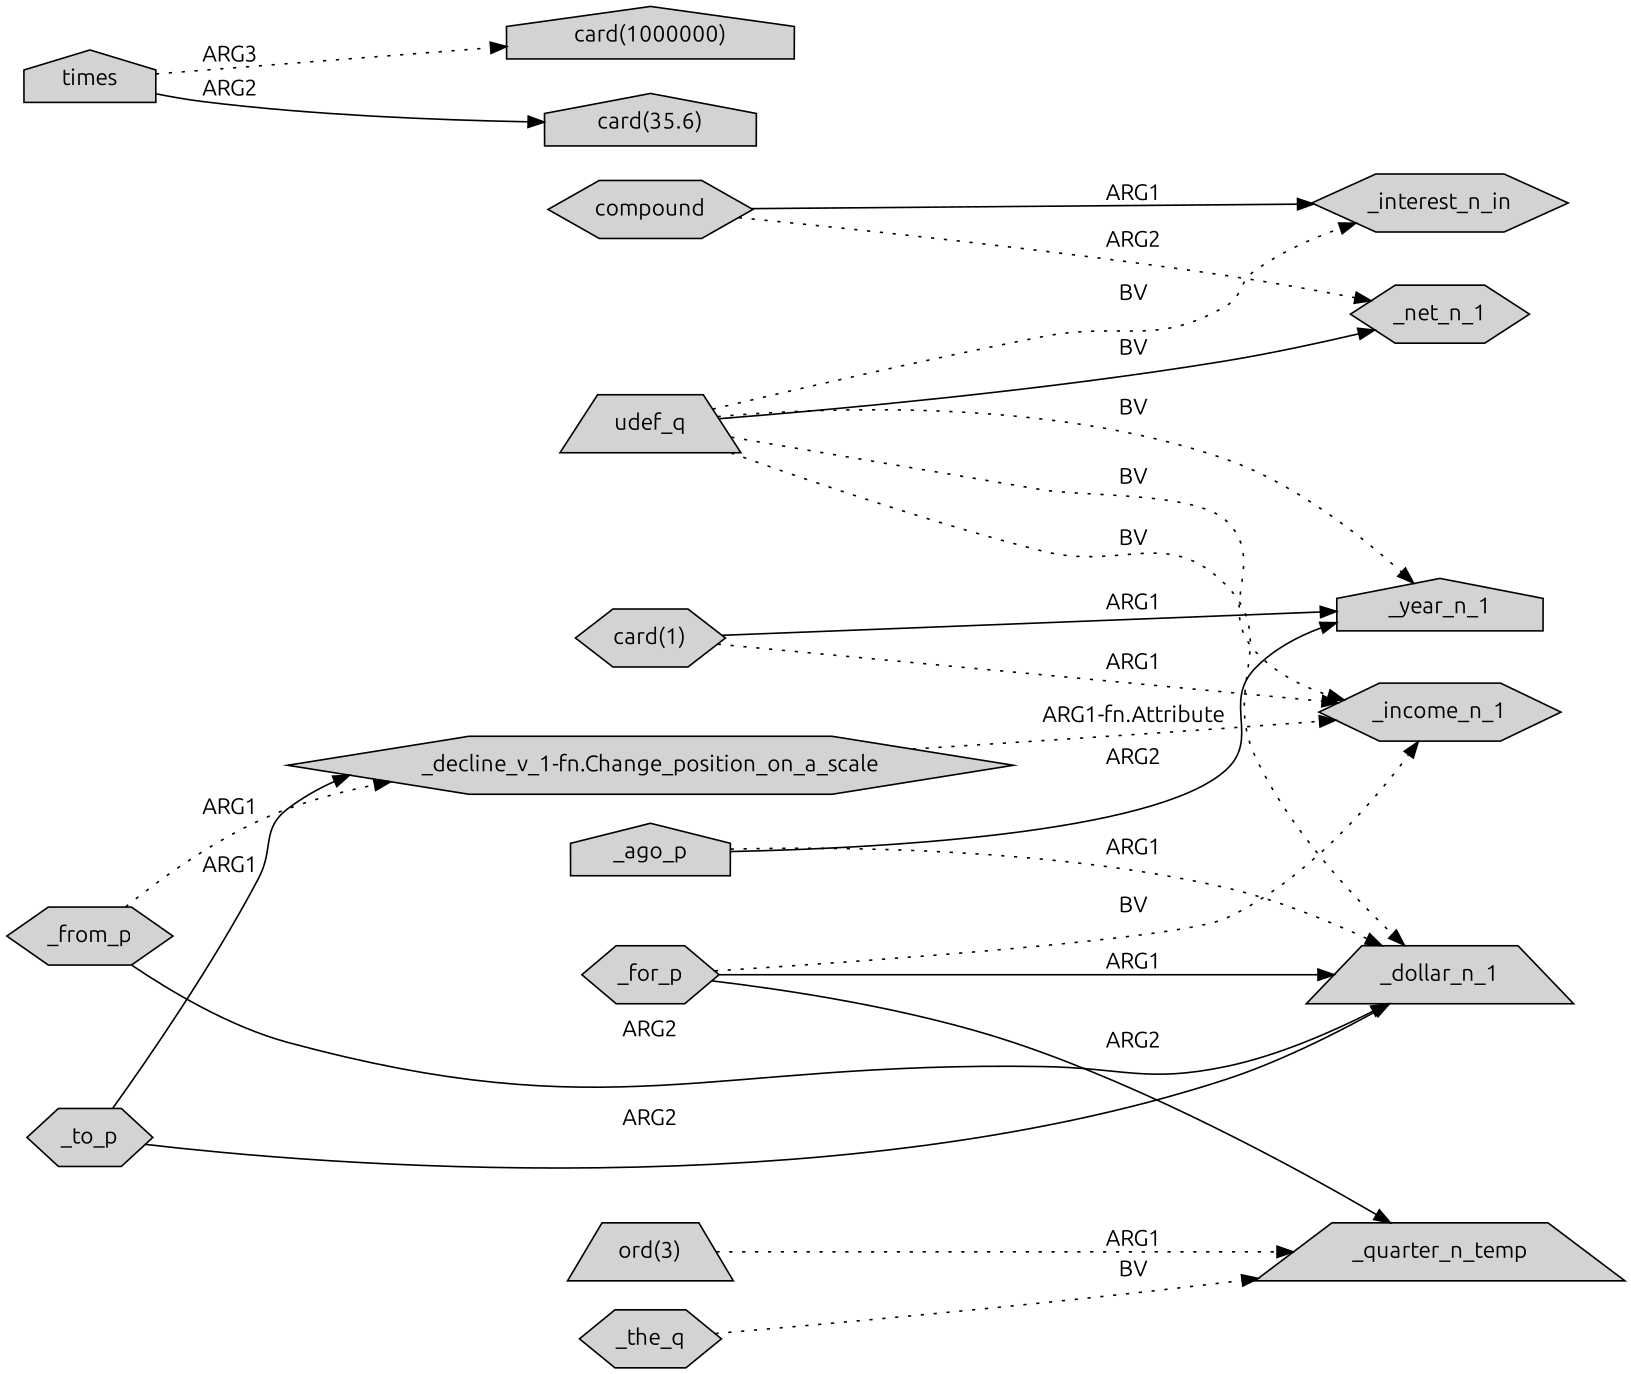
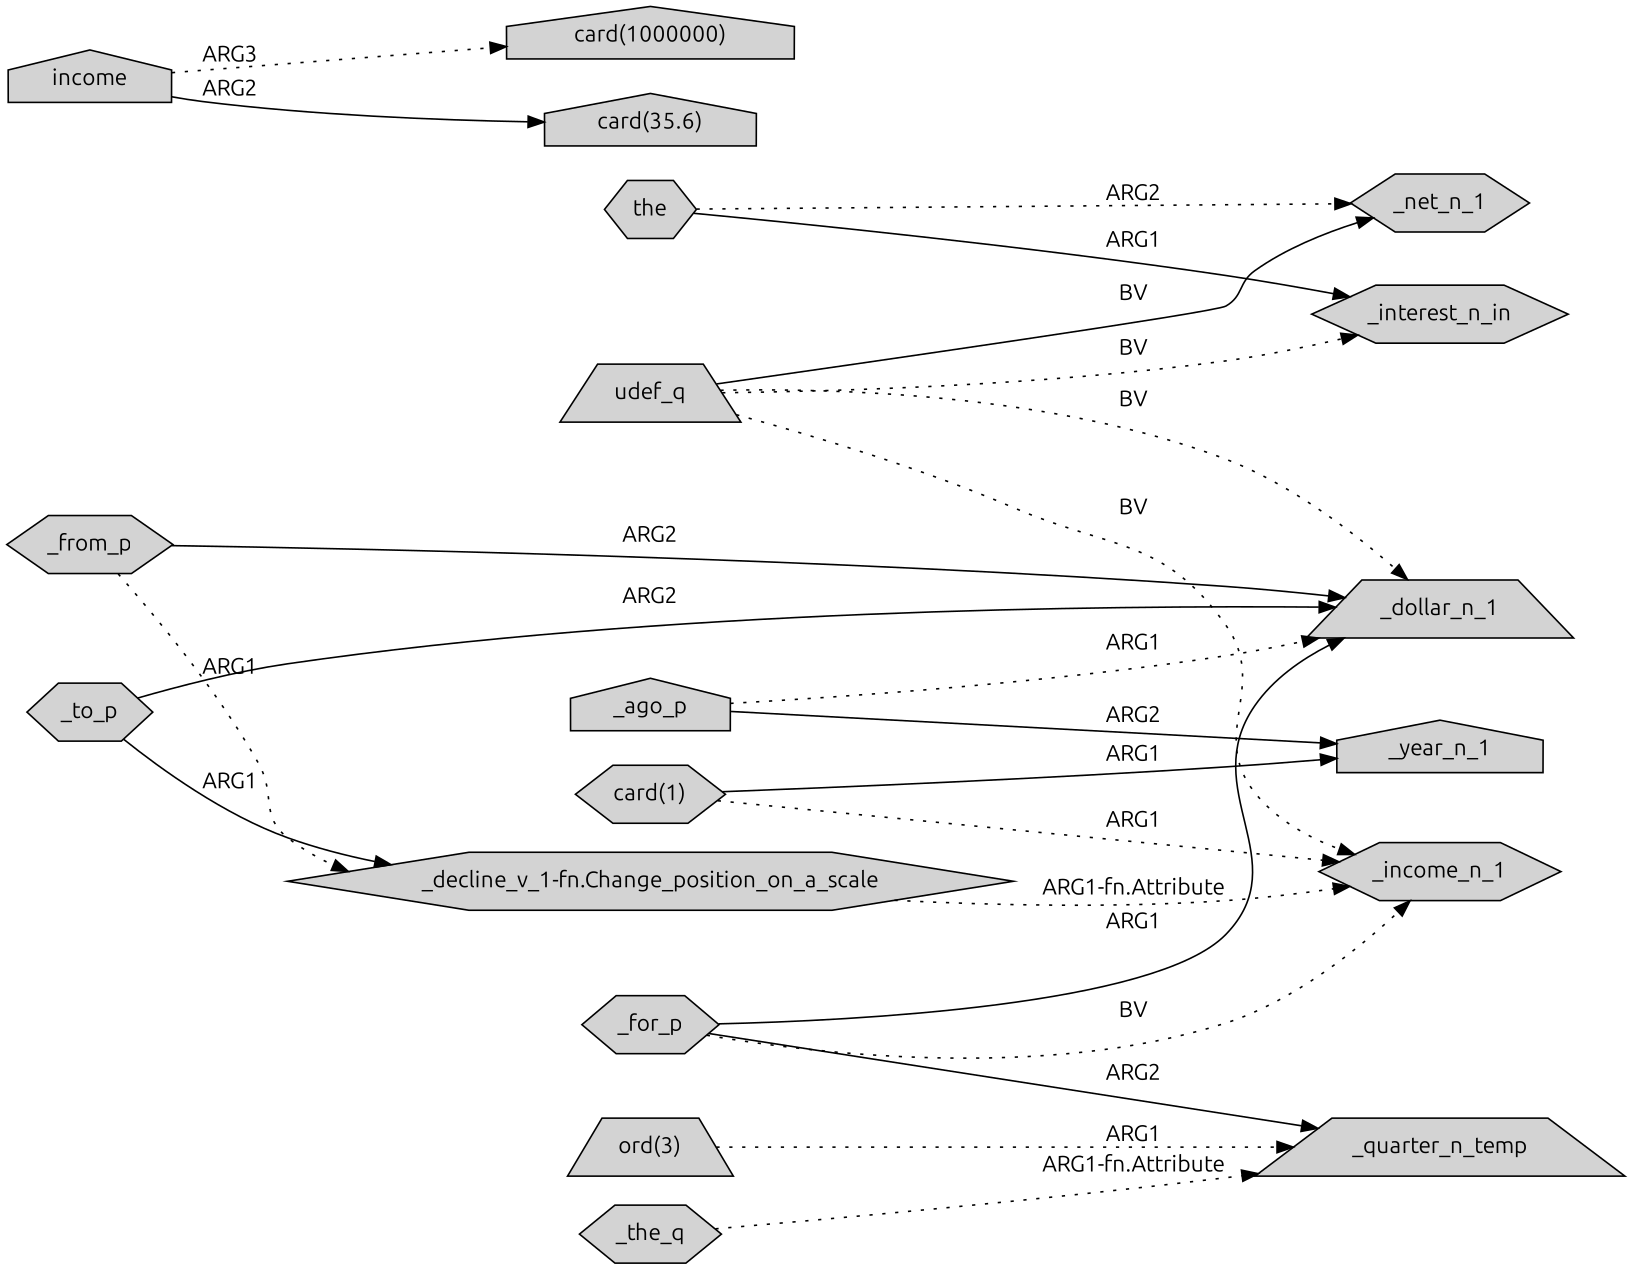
node "times": label "times" -> "income"
node "compound": label "compound" -> "the"
edge "udef_q" -> "_year_n_1": removed, label "BV"
edge "_the_q" -> "_quarter_n_temp": label "BV" -> "ARG1-fn.Attribute"
